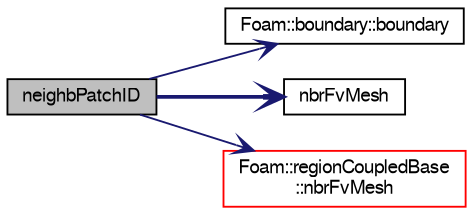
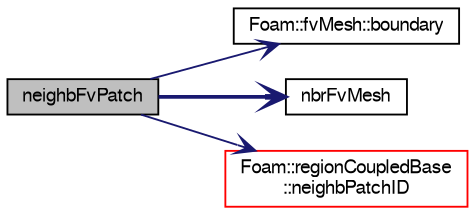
node "Foam::boundary::boundary": label "Foam::boundary::boundary" -> "Foam::fvMesh::boundary"
node "neighbPatchID": label "neighbPatchID" -> "neighbFvPatch"
node "Foam::regionCoupledBase ::nbrFvMesh": label "Foam::regionCoupledBase ::nbrFvMesh" -> "Foam::regionCoupledBase ::neighbPatchID"
